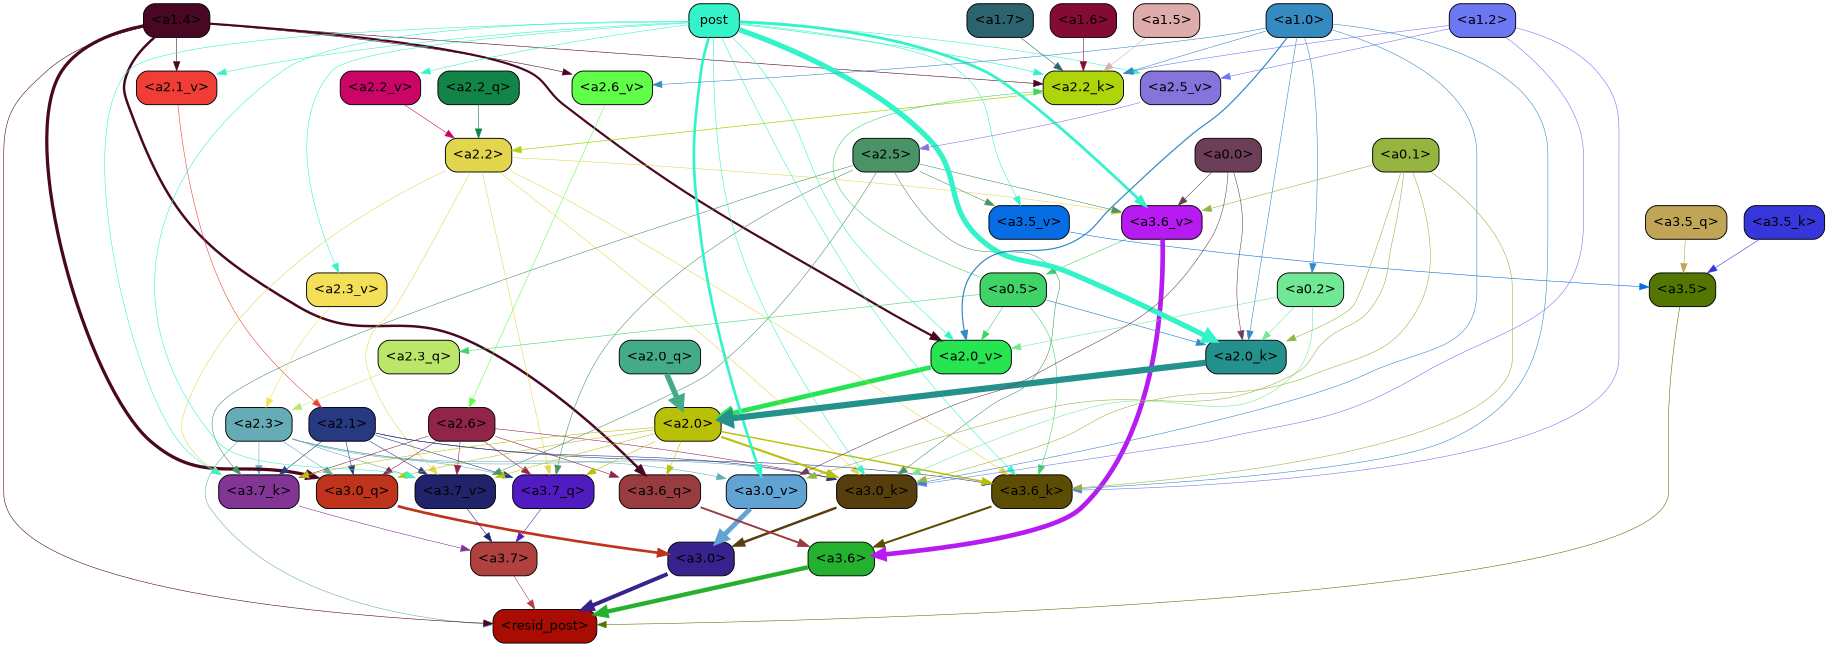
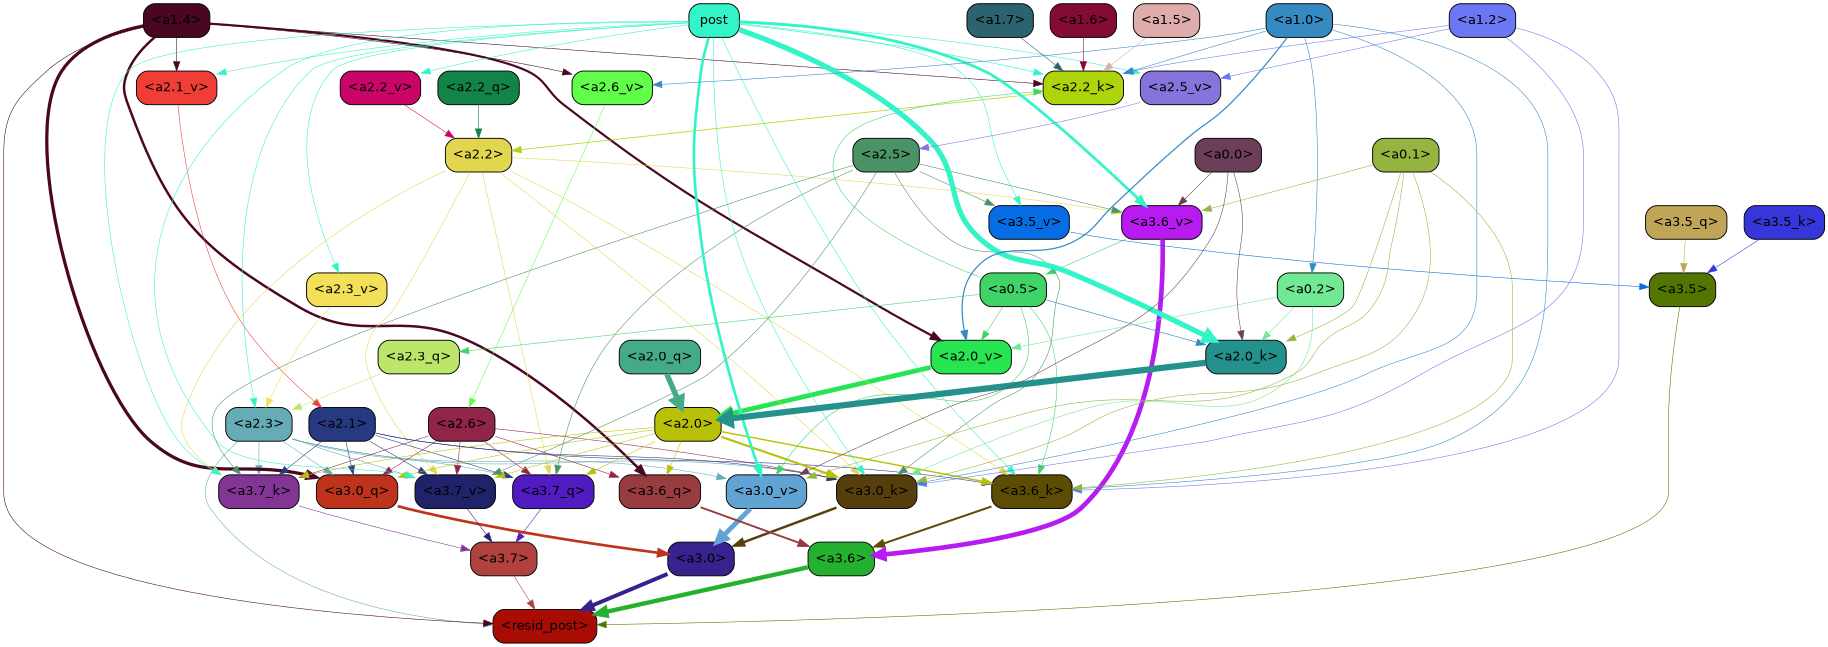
edge "<a1.0>" -> "<a2.0_k>": removed
edge "post" -> "<a2.0_v>": now "post" -> "<a2.3>"
edge "<a0.5>" -> "<a3.0_v>": added
